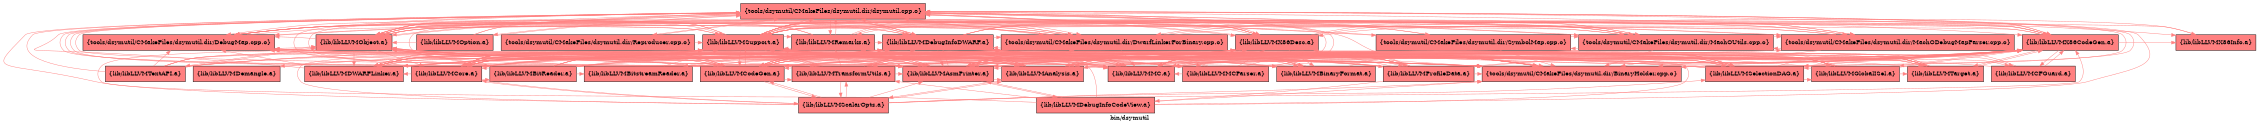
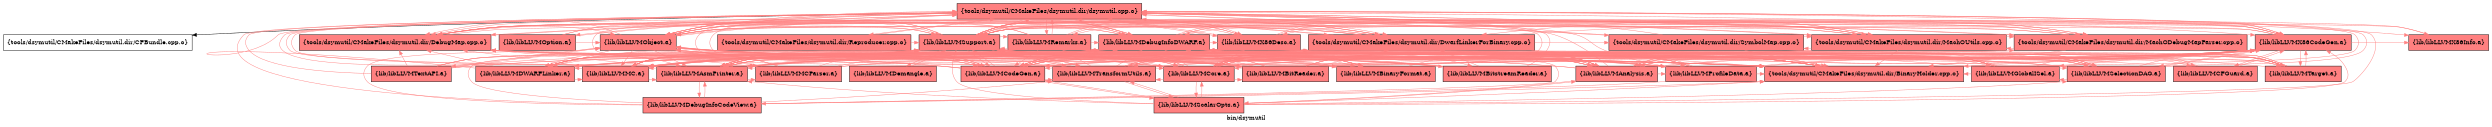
node "{tools/dsymutil/CMakeFiles/dsymutil.dir/CFBundle.cpp.o}": added
edge "{lib/libLLVMBinaryFormat.a}" -> "{lib/libLLVMCore.a}": removed
